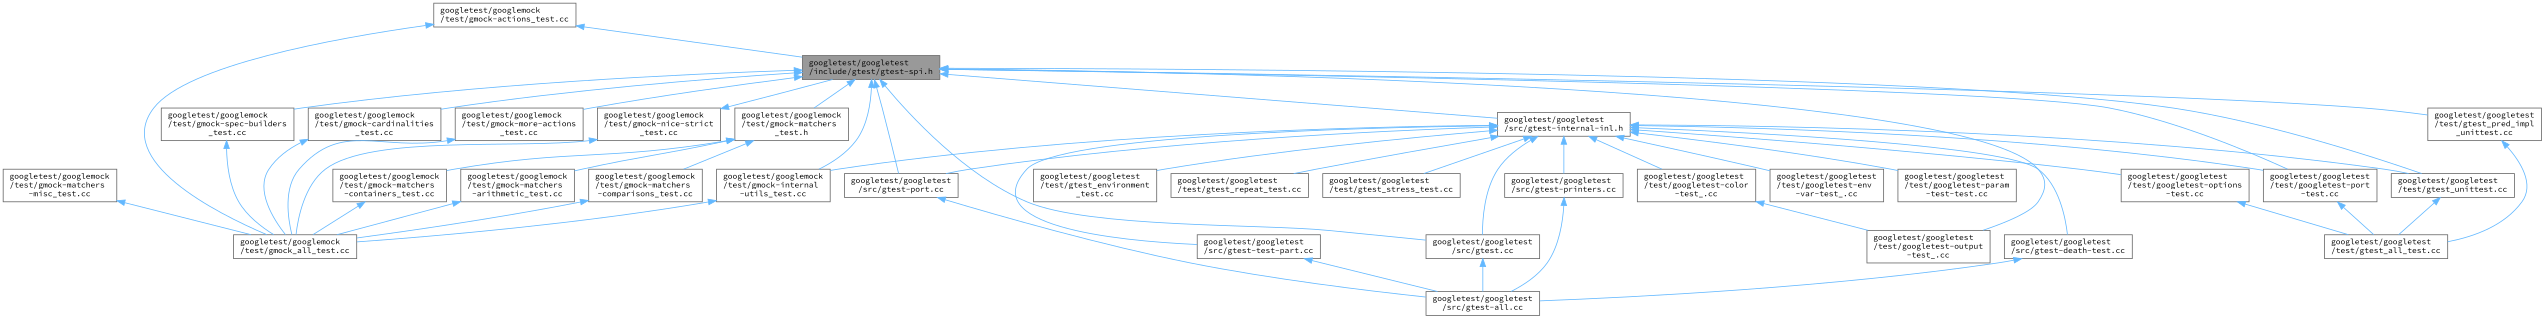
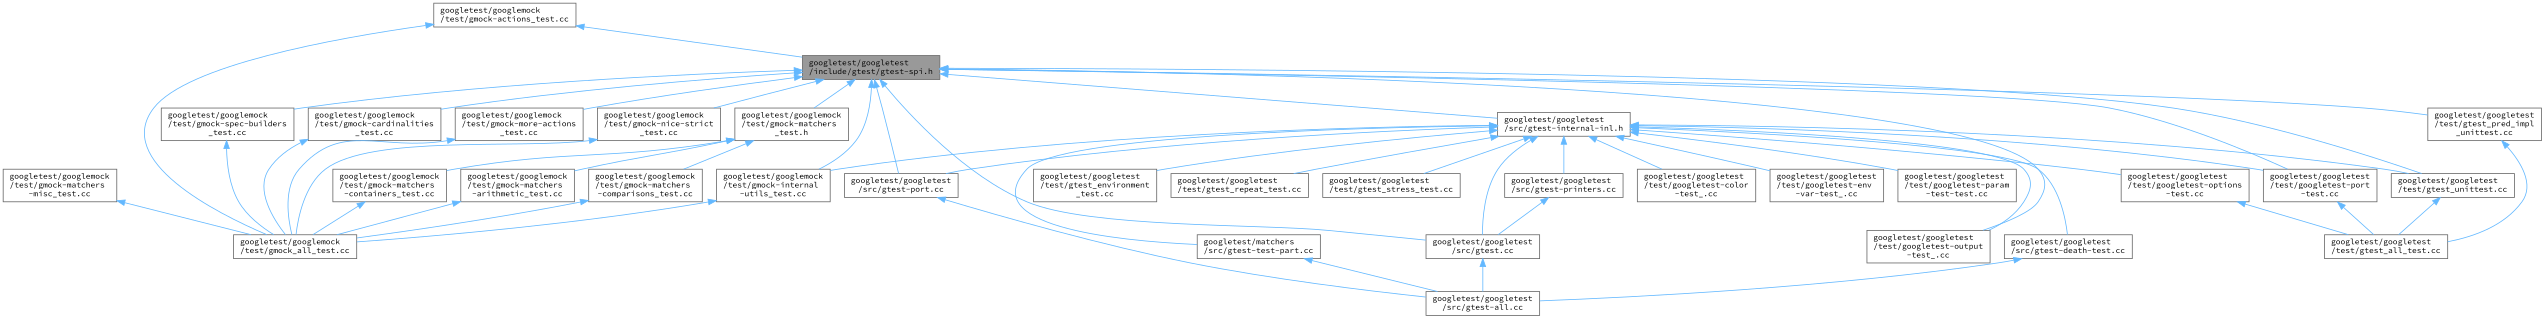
edge "googletest/googletest /include/gtest/gtest-spi.h" -> "googletest/googlemock /test/gmock-nice-strict _test.cc": reversed
edge "googletest/googletest /test/googletest-output -test_.cc" -> "googletest/googletest /test/googletest-color -test_.cc": now "googletest/googletest /test/googletest-output -test_.cc" -> "googletest/googletest /src/gtest-internal-inl.h"
node "googletest/googletest /src/gtest-test-part.cc": label "googletest/googletest /src/gtest-test-part.cc" -> "googletest/matchers /src/gtest-test-part.cc"
edge "googletest/googletest /src/gtest-all.cc" -> "googletest/googletest /src/gtest-printers.cc": now "googletest/googletest /src/gtest.cc" -> "googletest/googletest /src/gtest-printers.cc"
